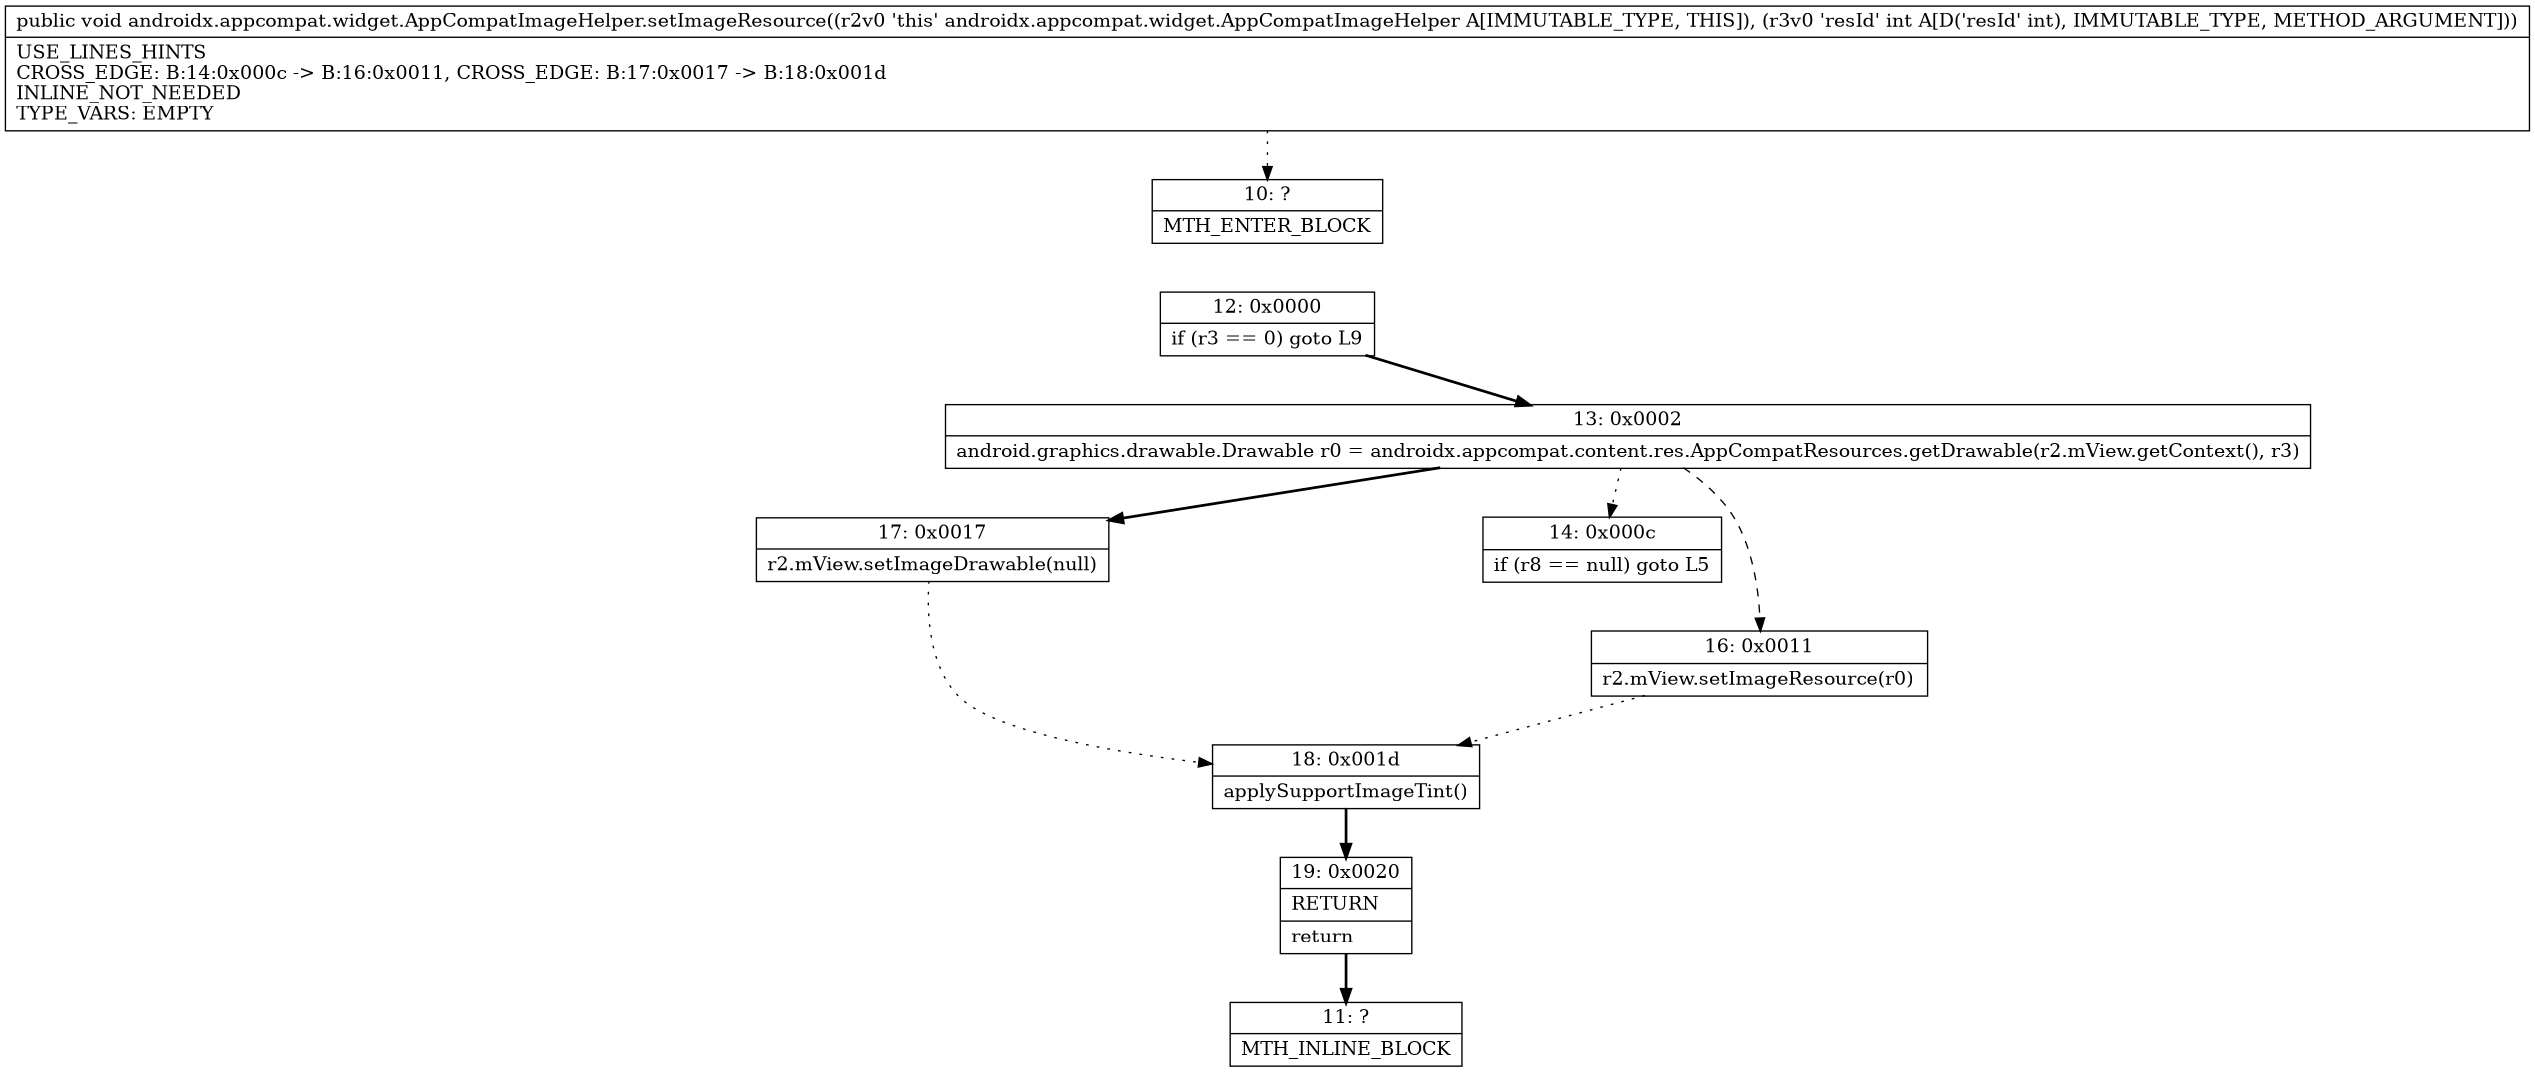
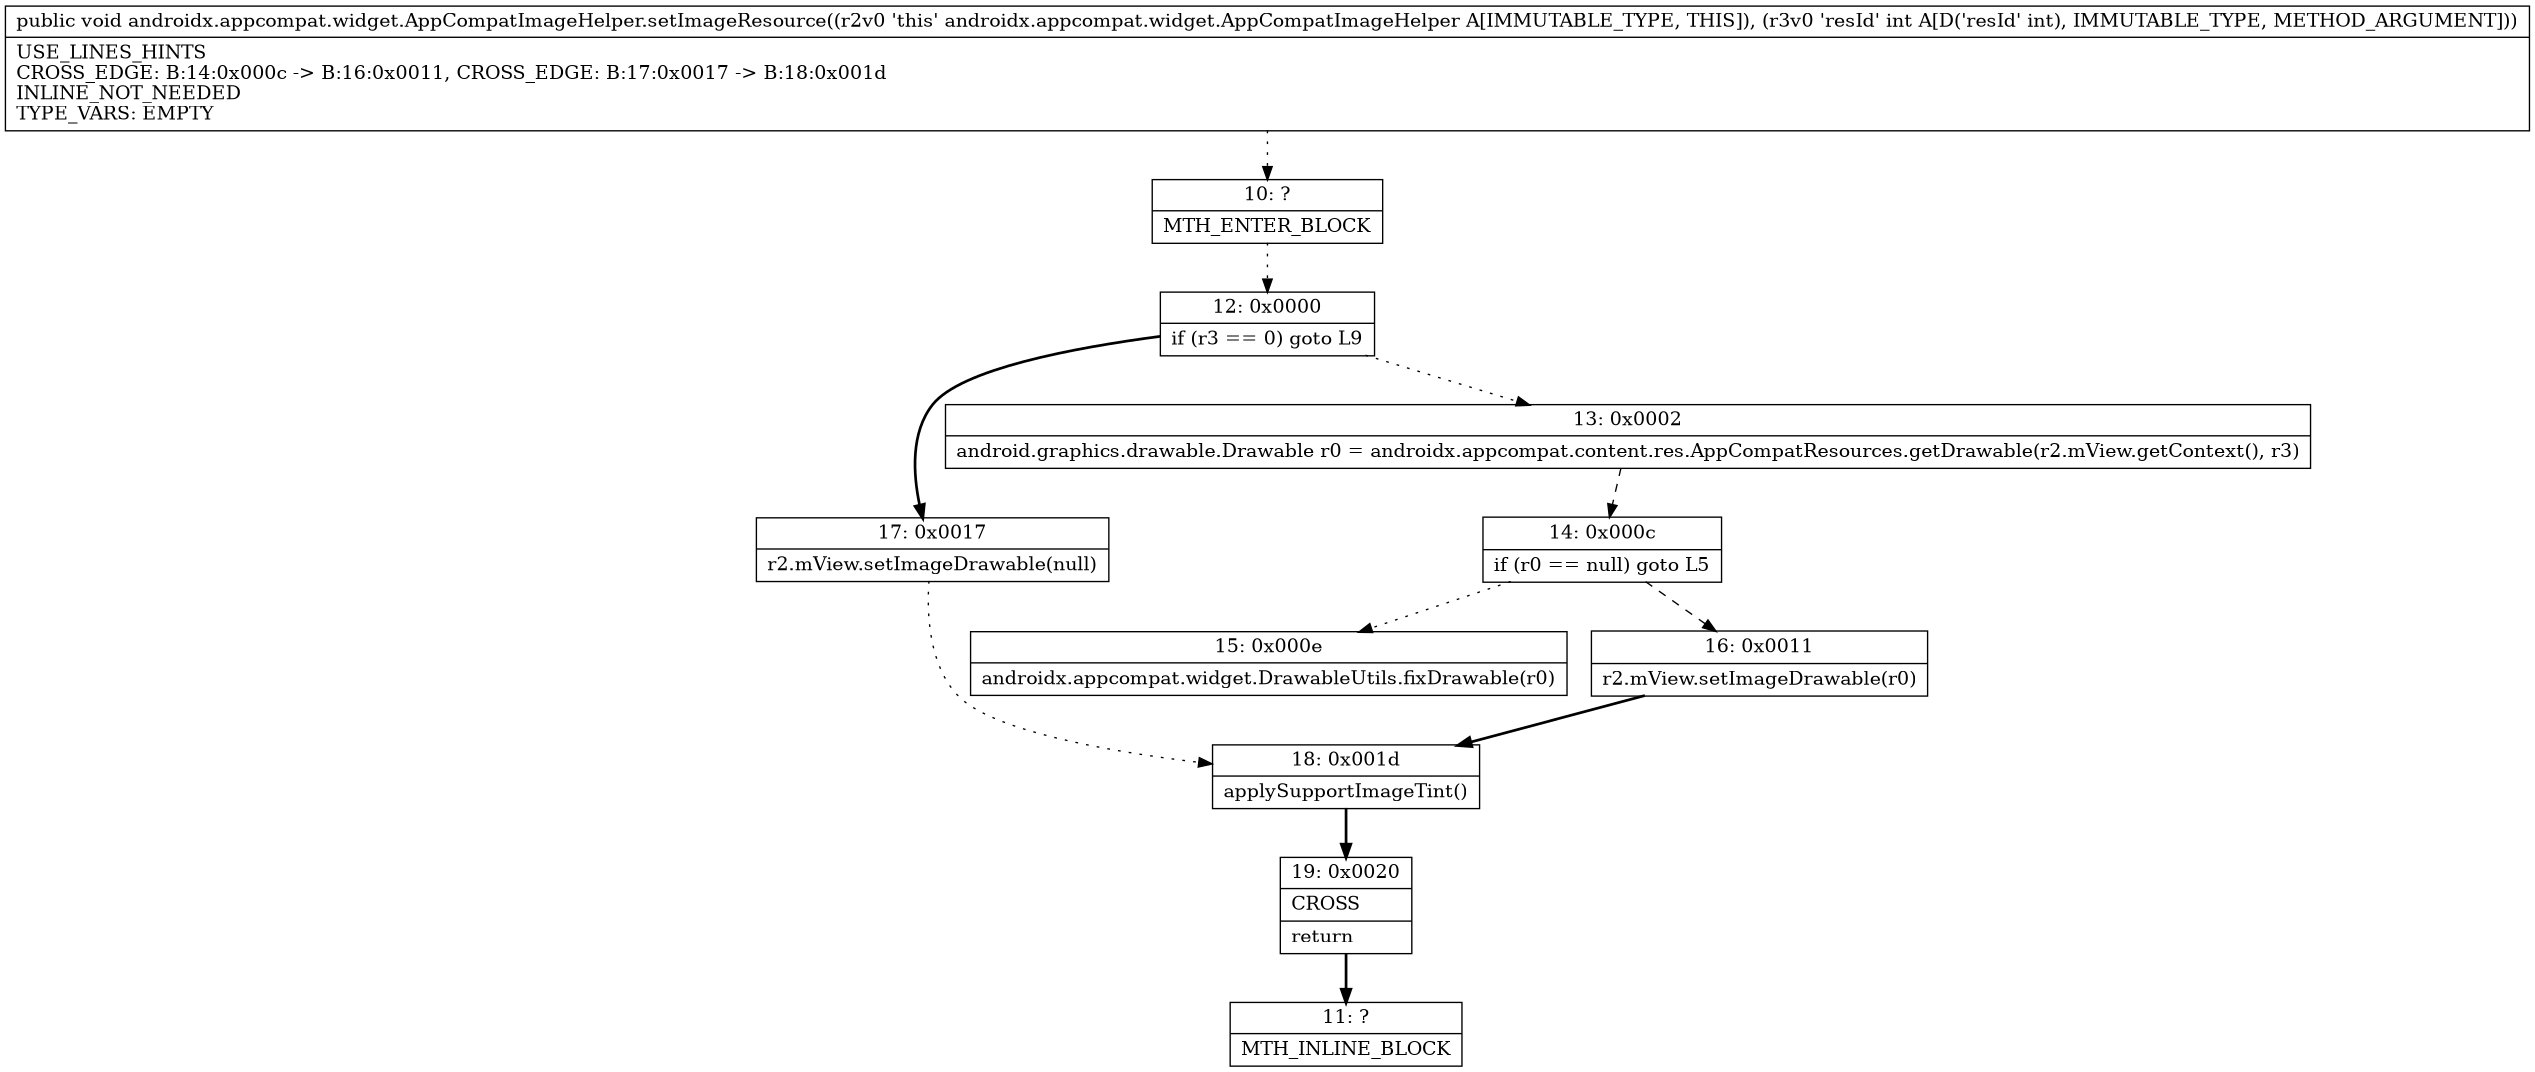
edge "10: ?" -> "12: 0x0000": added
edge "12: 0x0000" -> "13: 0x0002": style bold -> dotted
edge "13: 0x0002" -> "14: 0x000c": style dotted -> dashed
edge "13: 0x0002" -> "17: 0x0017": now "12: 0x0000" -> "17: 0x0017"
edge "13: 0x0002" -> "16: 0x0011": now "14: 0x000c" -> "16: 0x0011"
node "14: 0x000c": text "if (r8 == null) goto L5" -> "if (r0 == null) goto L5"
node "15: 0x000e": added
node "16: 0x0011": text "r2.mView.setImageResource(r0)" -> "r2.mView.setImageDrawable(r0)"
edge "16: 0x0011" -> "18: 0x001d": style dotted -> bold
node "19: 0x0020": text "RETURN" -> "CROSS"
